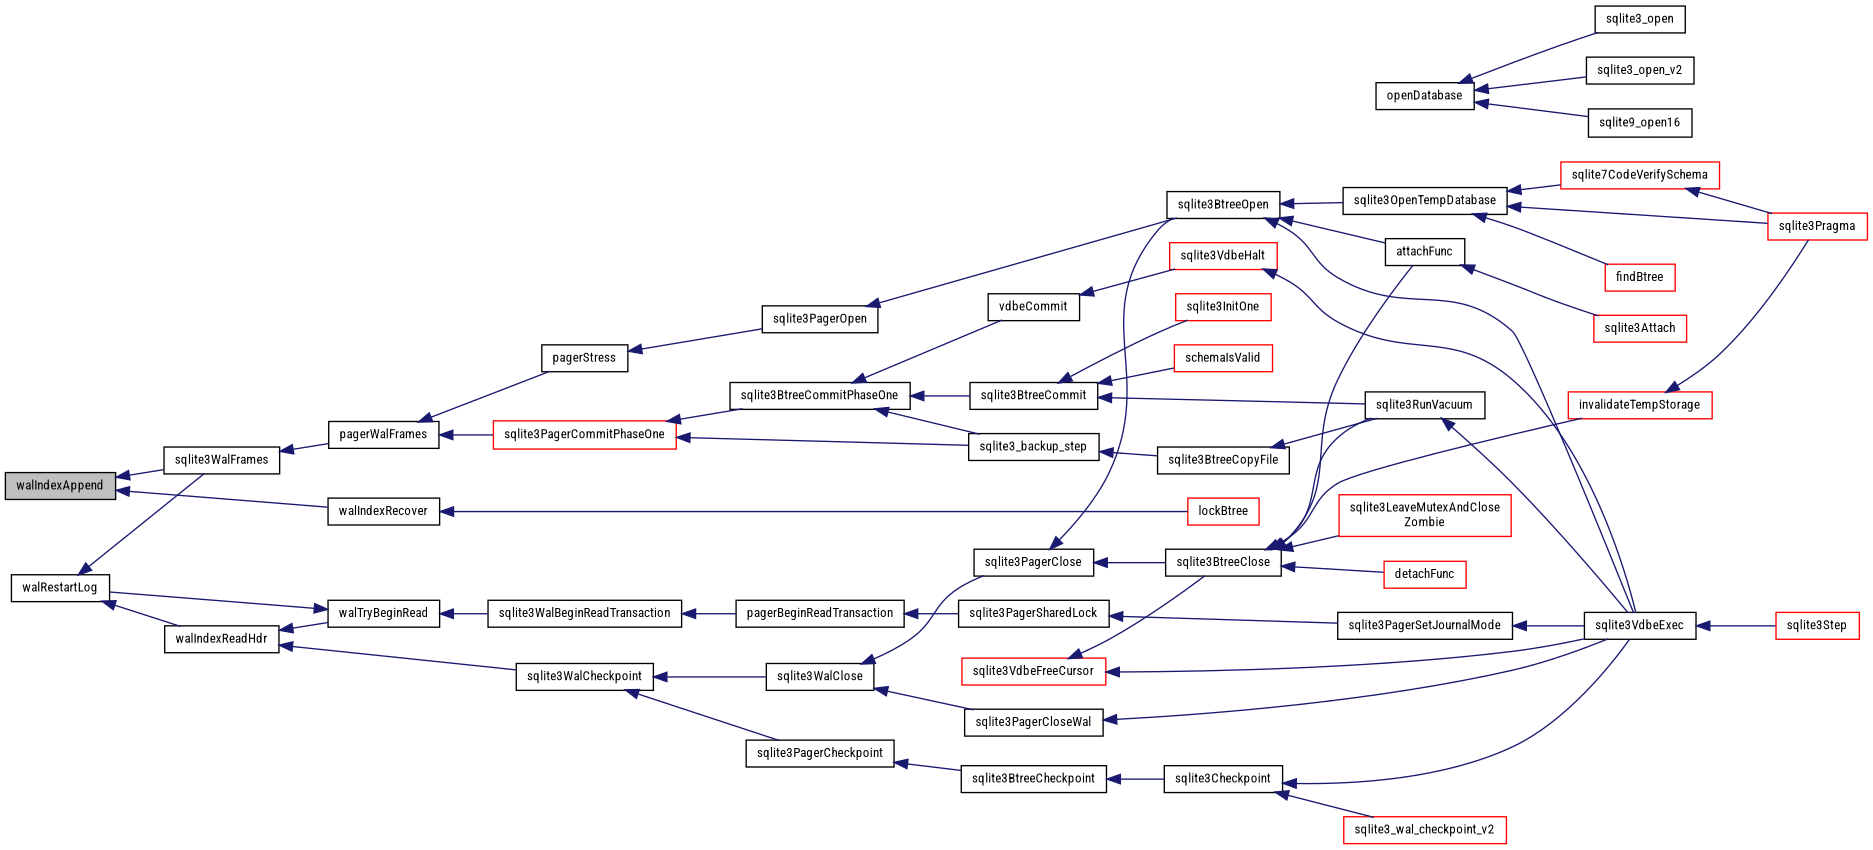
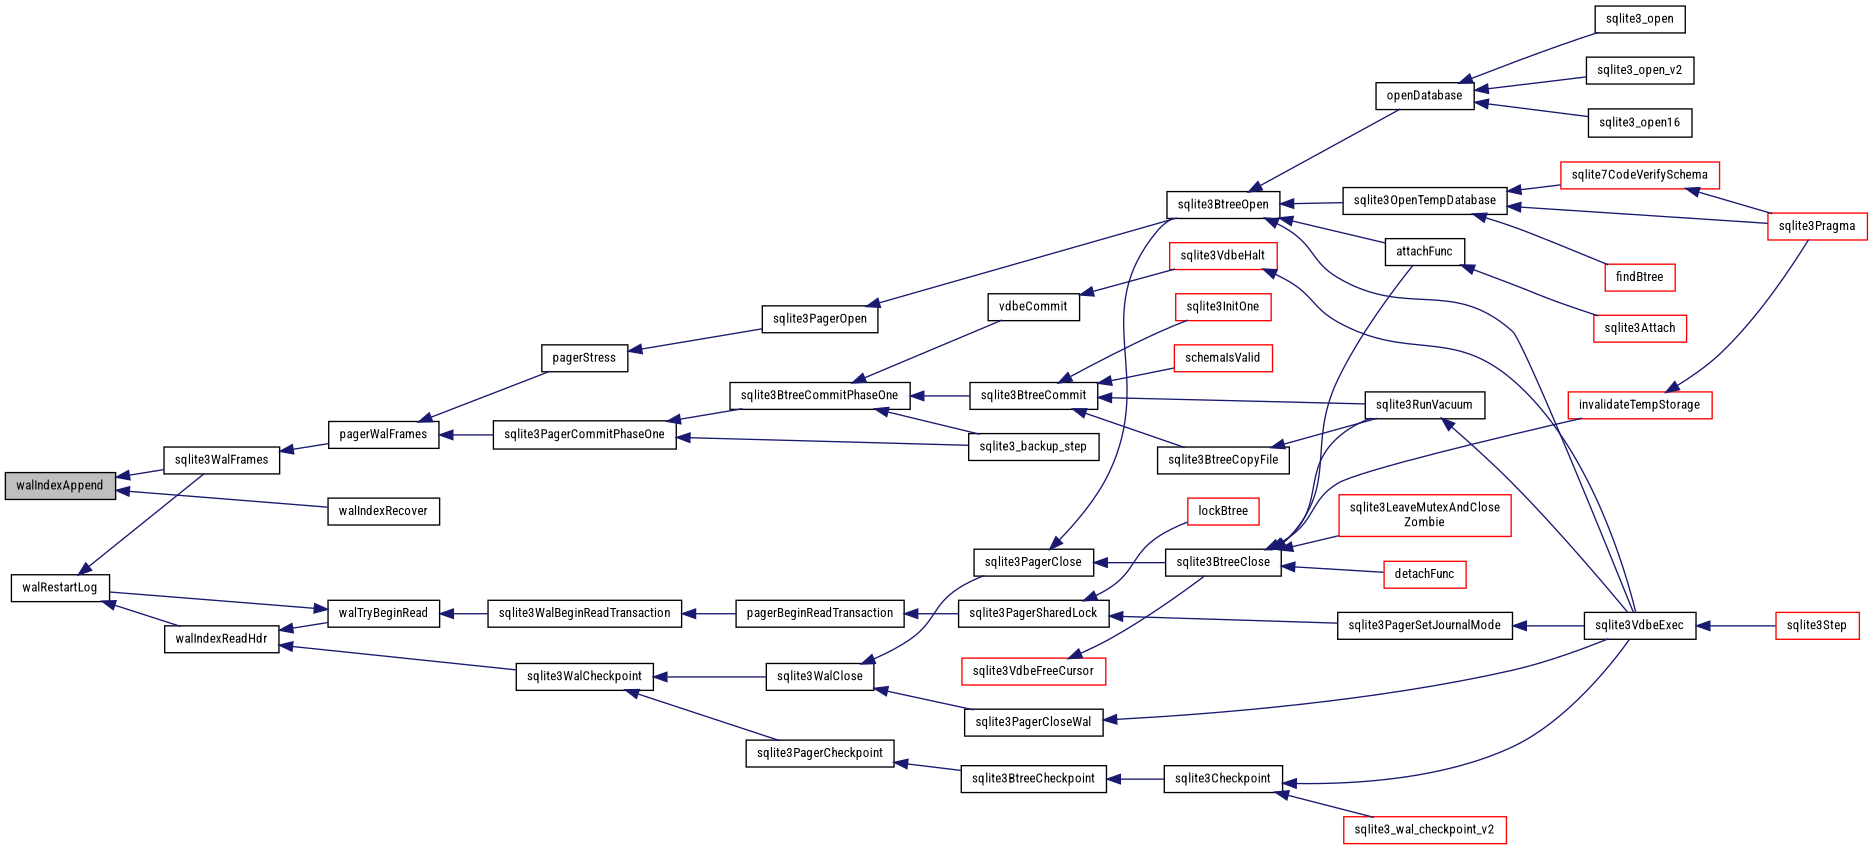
node "sqlite9_open16": label "sqlite9_open16" -> "sqlite3_open16"
edge "openDatabase" -> "sqlite3BtreeOpen": added
node "sqlite3PagerCommitPhaseOne": color red -> black
edge "sqlite3BtreeCopyFile" -> "sqlite3_backup_step": now "sqlite3BtreeCopyFile" -> "sqlite3BtreeCommit"
edge "lockBtree" -> "walIndexRecover": now "lockBtree" -> "sqlite3PagerSharedLock"
edge "sqlite3VdbeExec" -> "sqlite3VdbeFreeCursor": removed
